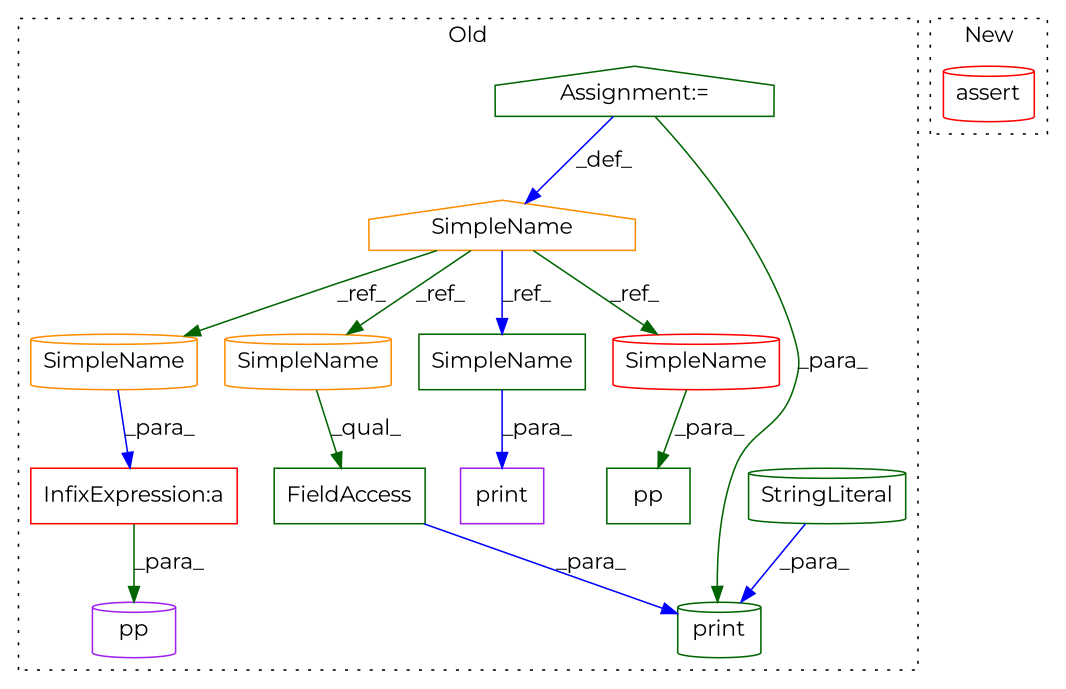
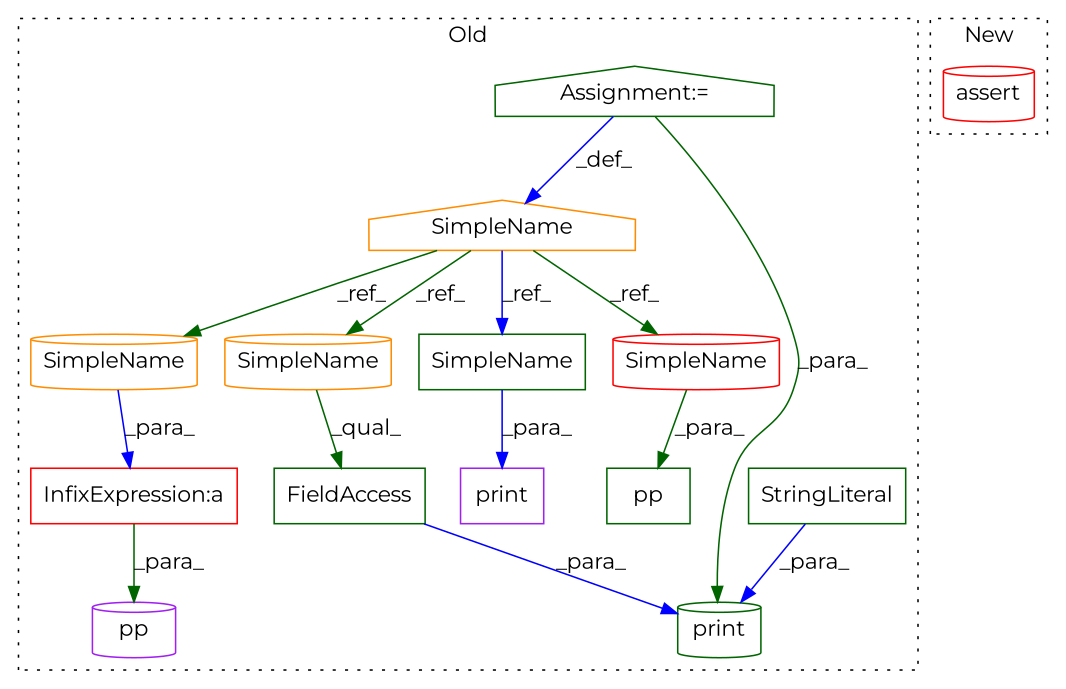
node "StringLiteral": shape cylinder -> box
